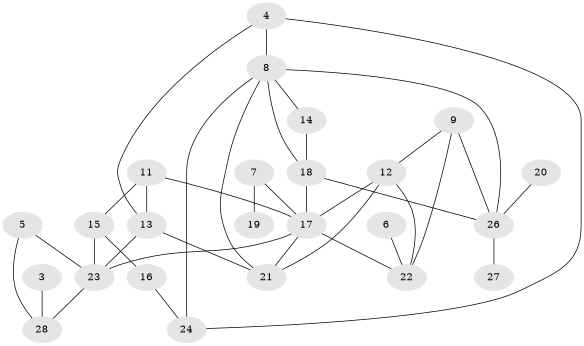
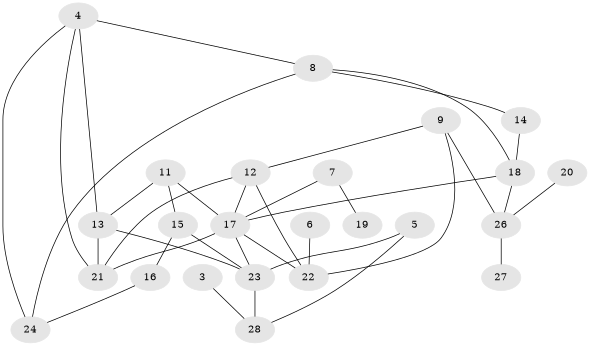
edge "8" -- "26": removed
edge "8" -- "21": now "4" -- "21"
